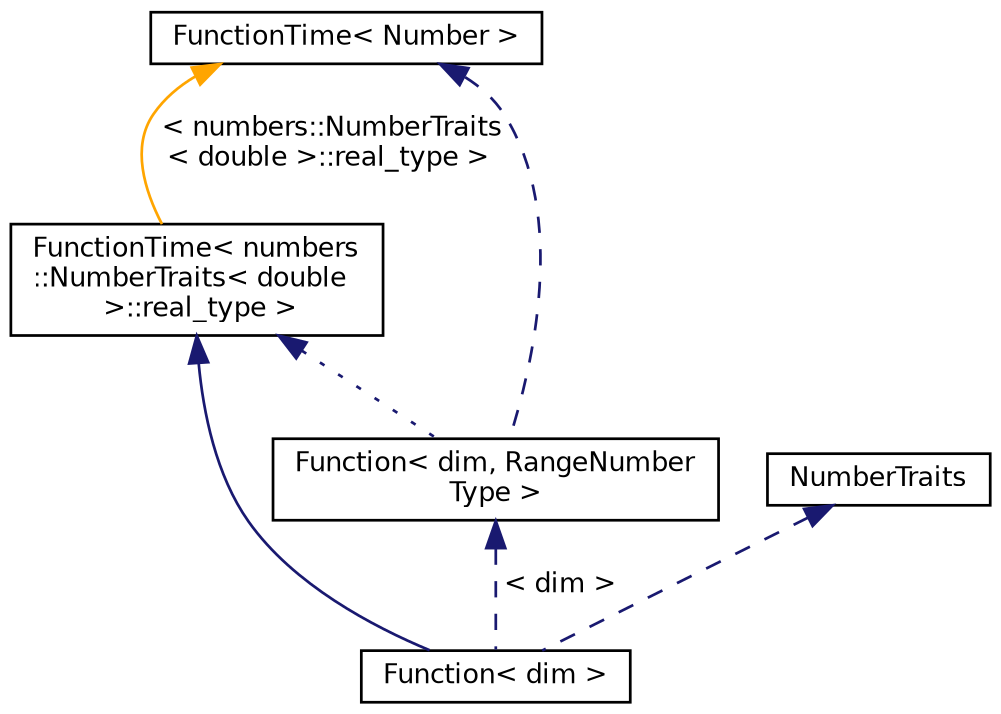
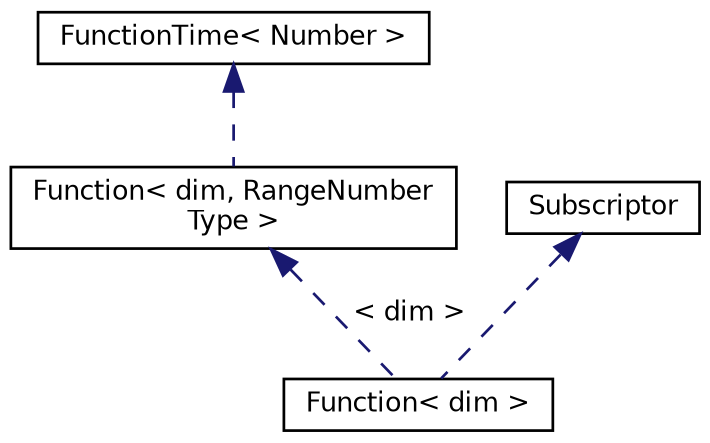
node "FunctionTime< numbers ::NumberTraits< double >::real_type >": removed
node "NumberTraits": label "NumberTraits" -> "Subscriptor"
